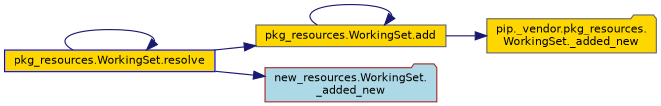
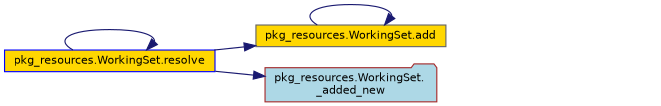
node "pip._vendor.pkg_resources. WorkingSet._added_new": removed
node "new_resources.WorkingSet. _added_new": label "new_resources.WorkingSet. _added_new" -> "pkg_resources.WorkingSet. _added_new"
